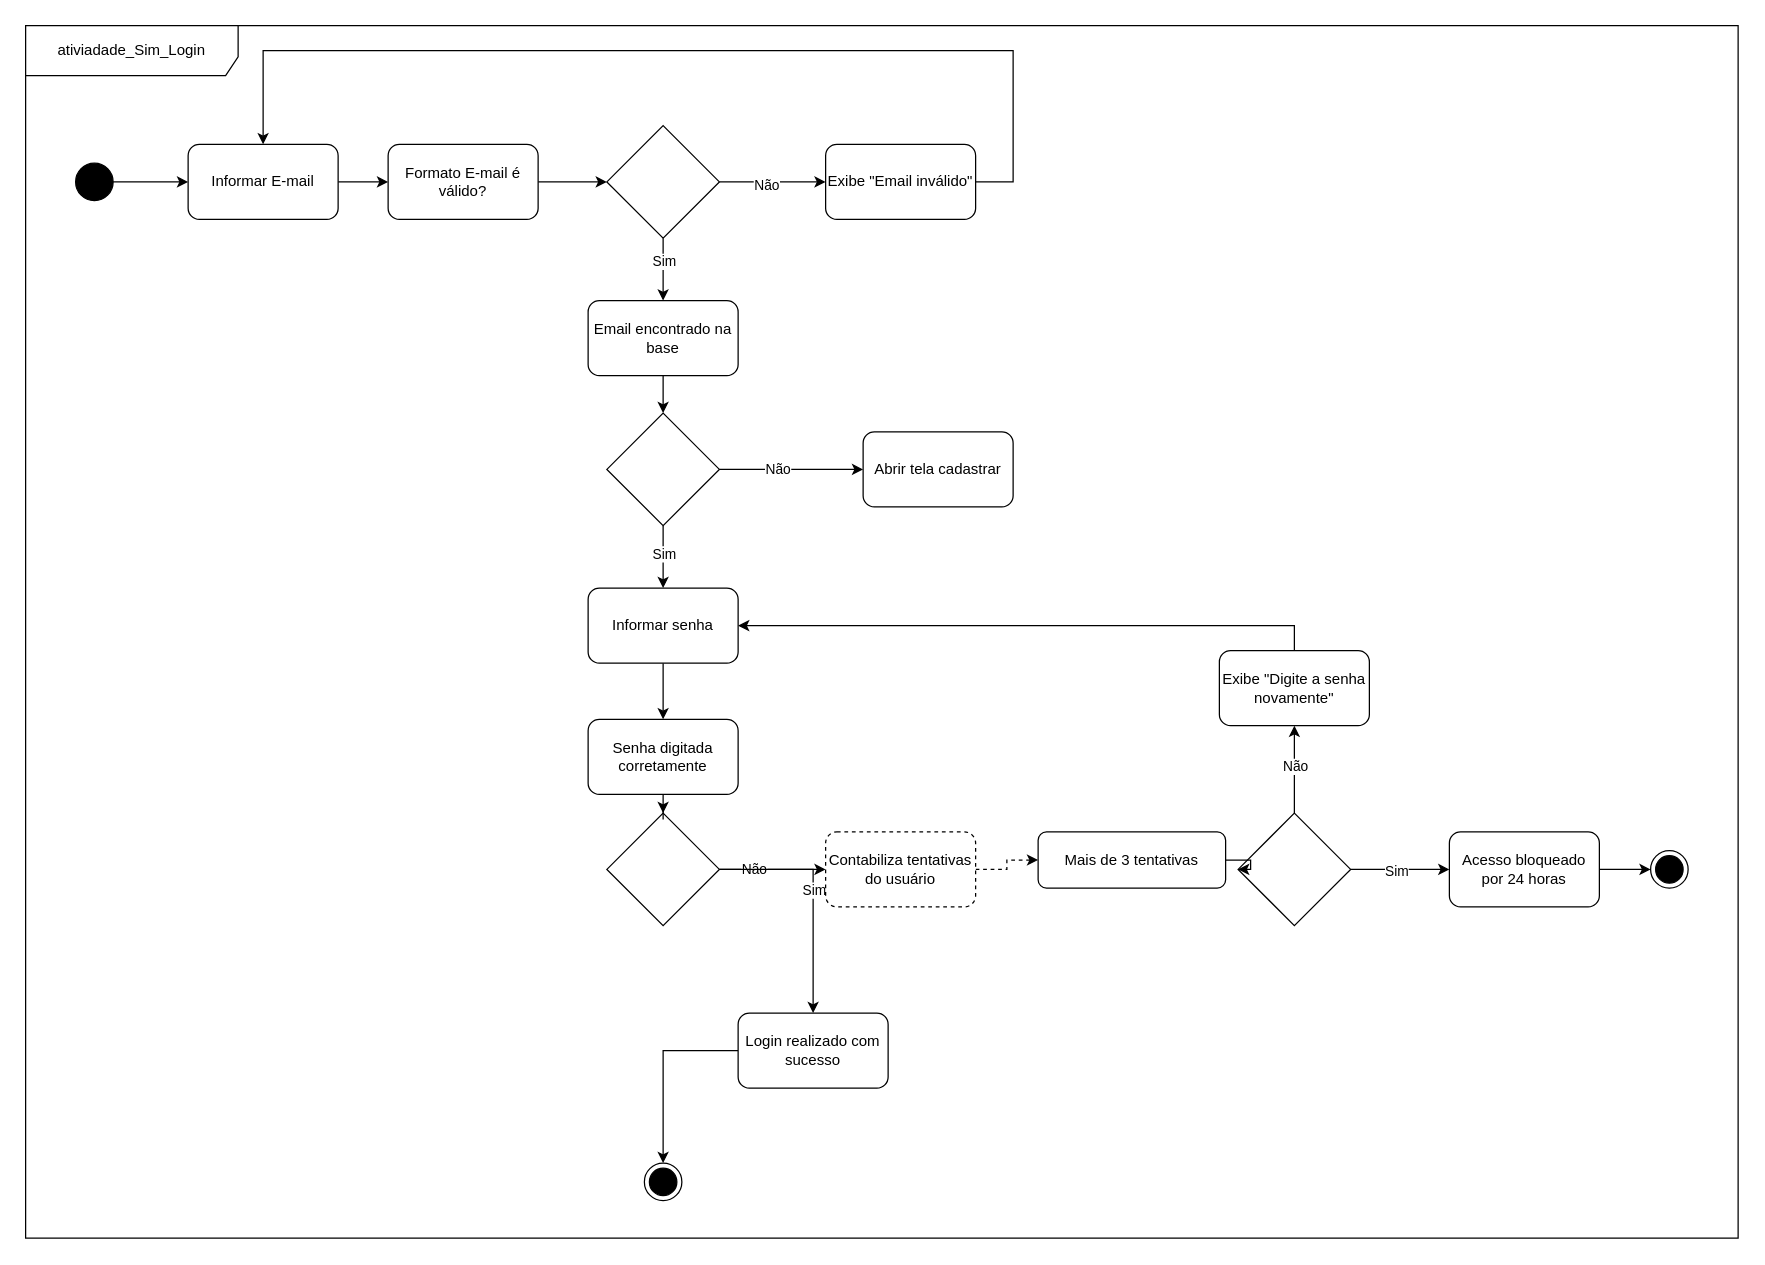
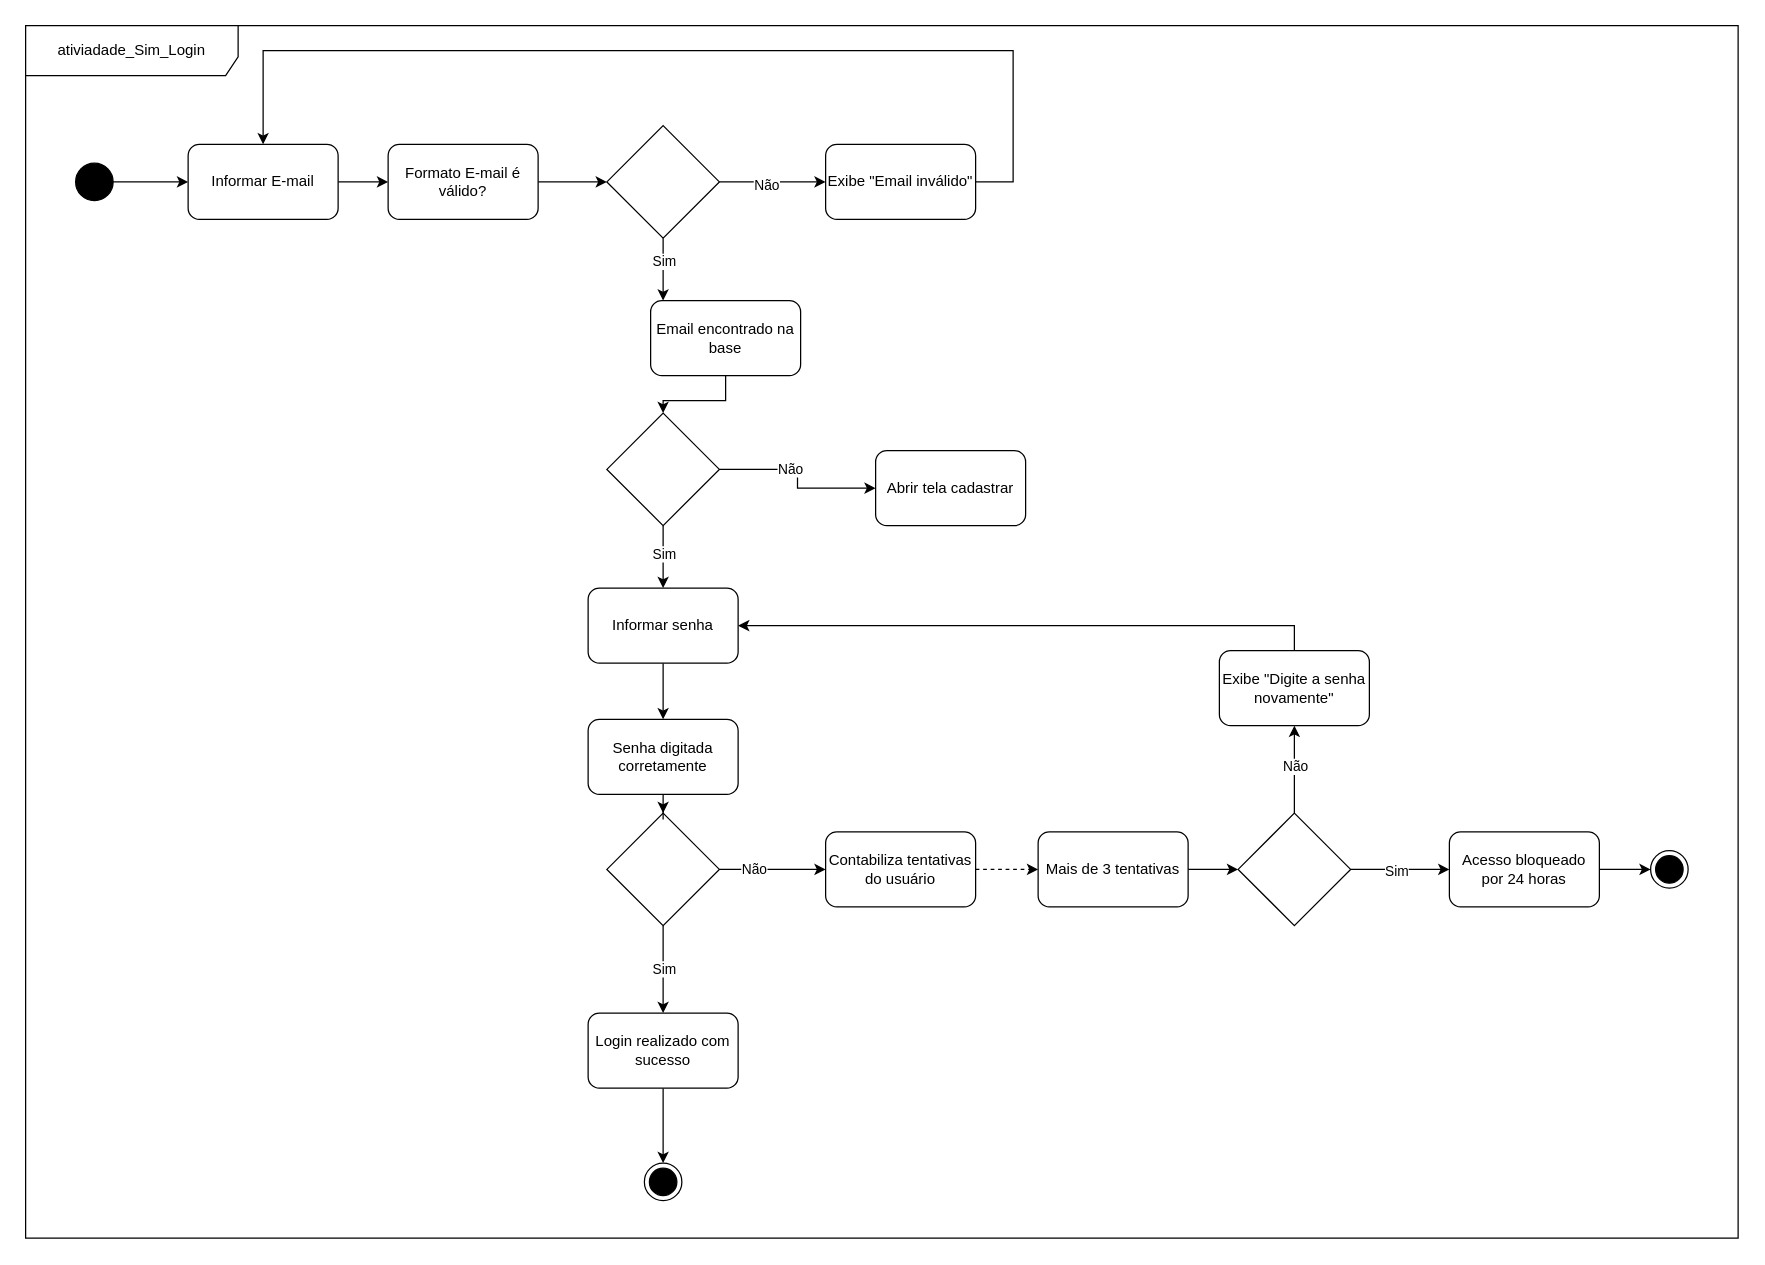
node "Email encontrado na base": moved (663, 338) -> (726, 338)
node "Abrir tela cadastrar": moved (938, 469) -> (951, 488)
node "Mais de 3 tentativas": size 188x56 -> 150x75
node "Contabiliza tentativas do usuário": style dashed -> solid
node "Login realizado com sucesso": moved (813, 1051) -> (663, 1051)
